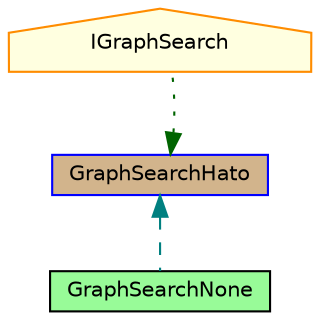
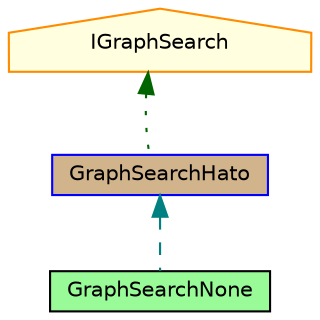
edge "IGraphSearch" -> "GraphSearchHato": reversed
